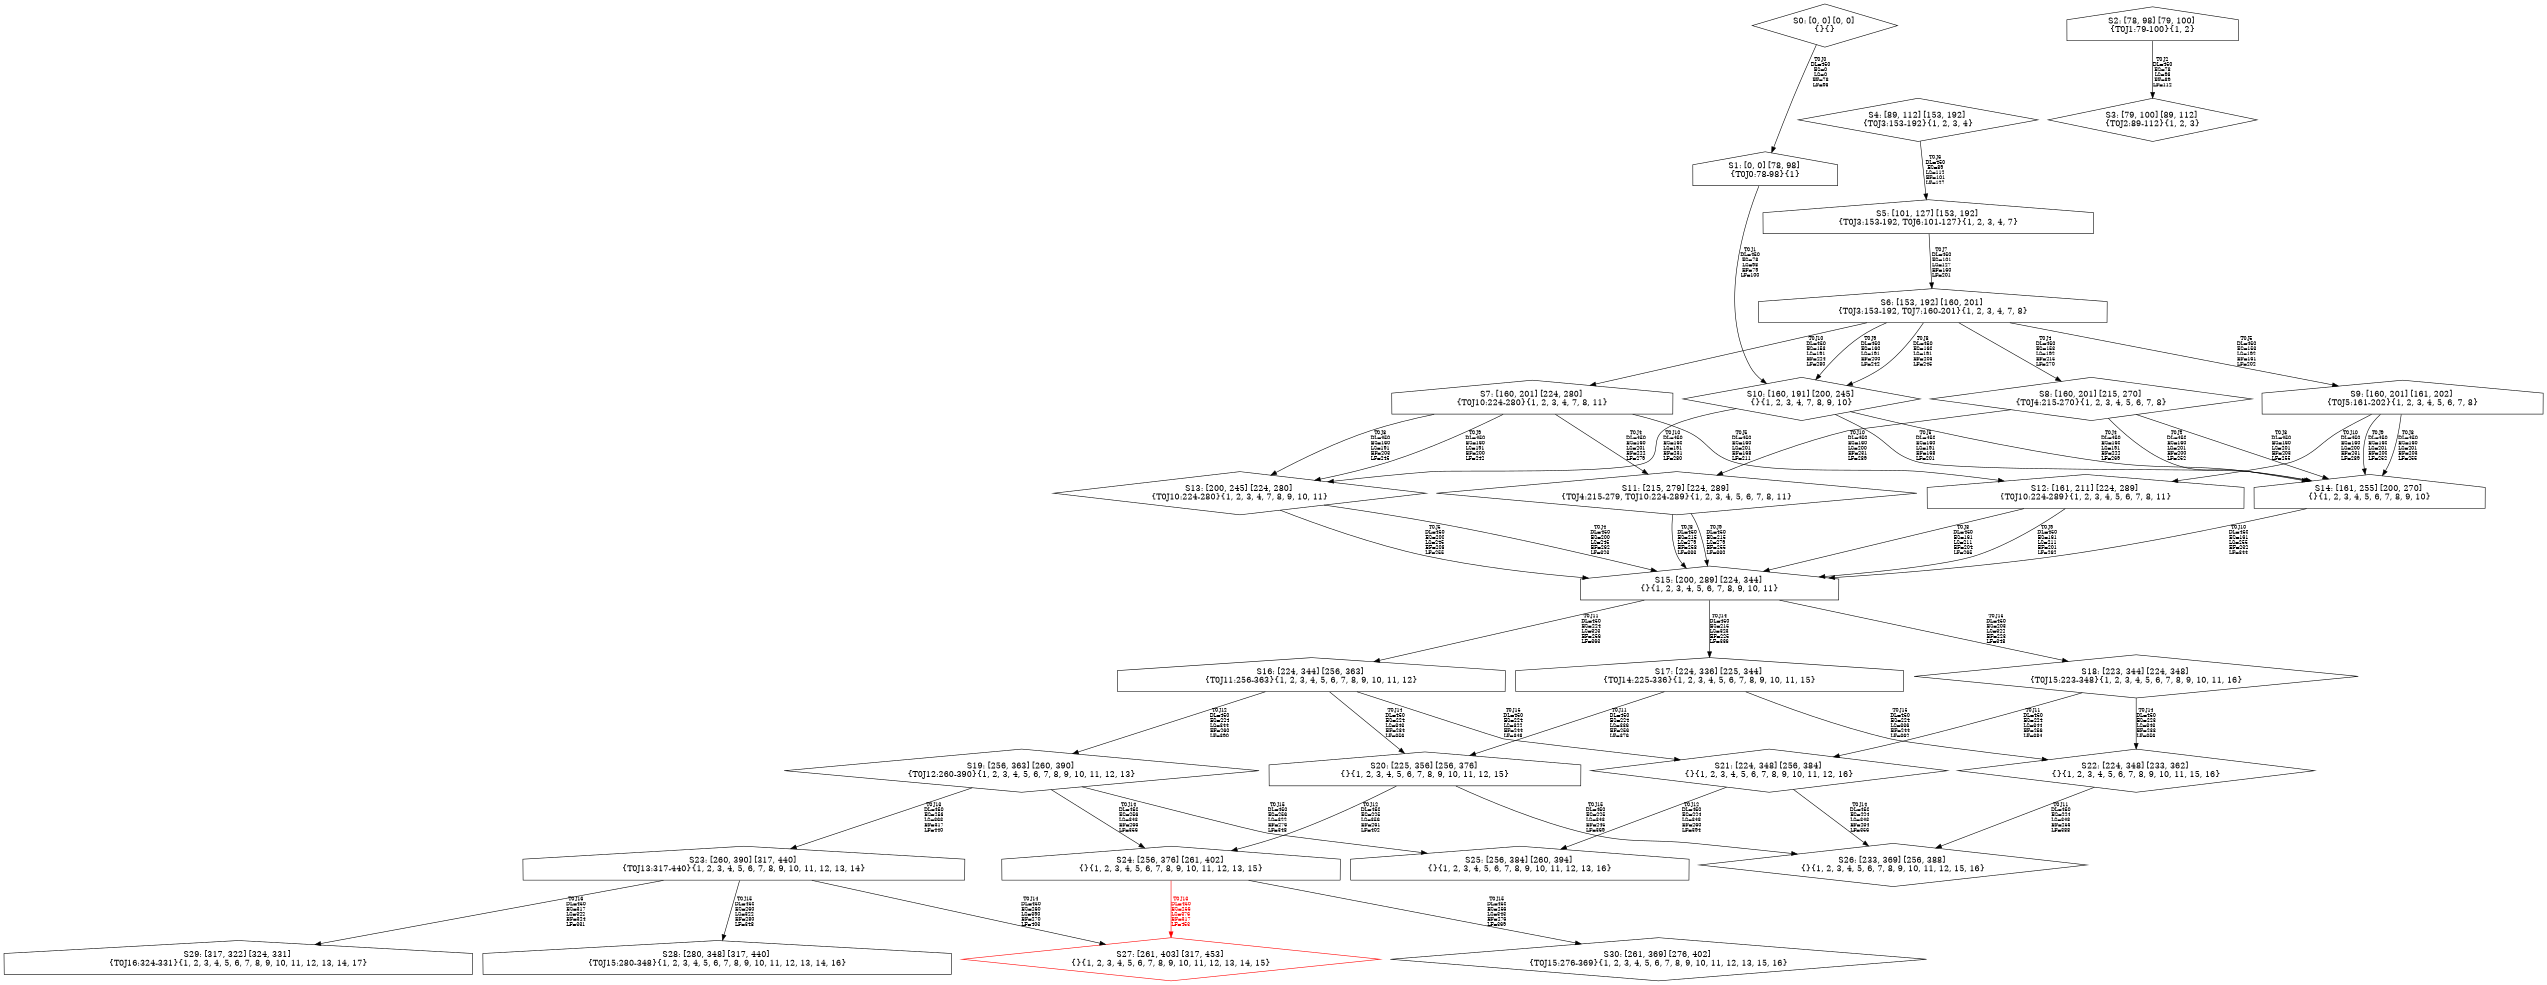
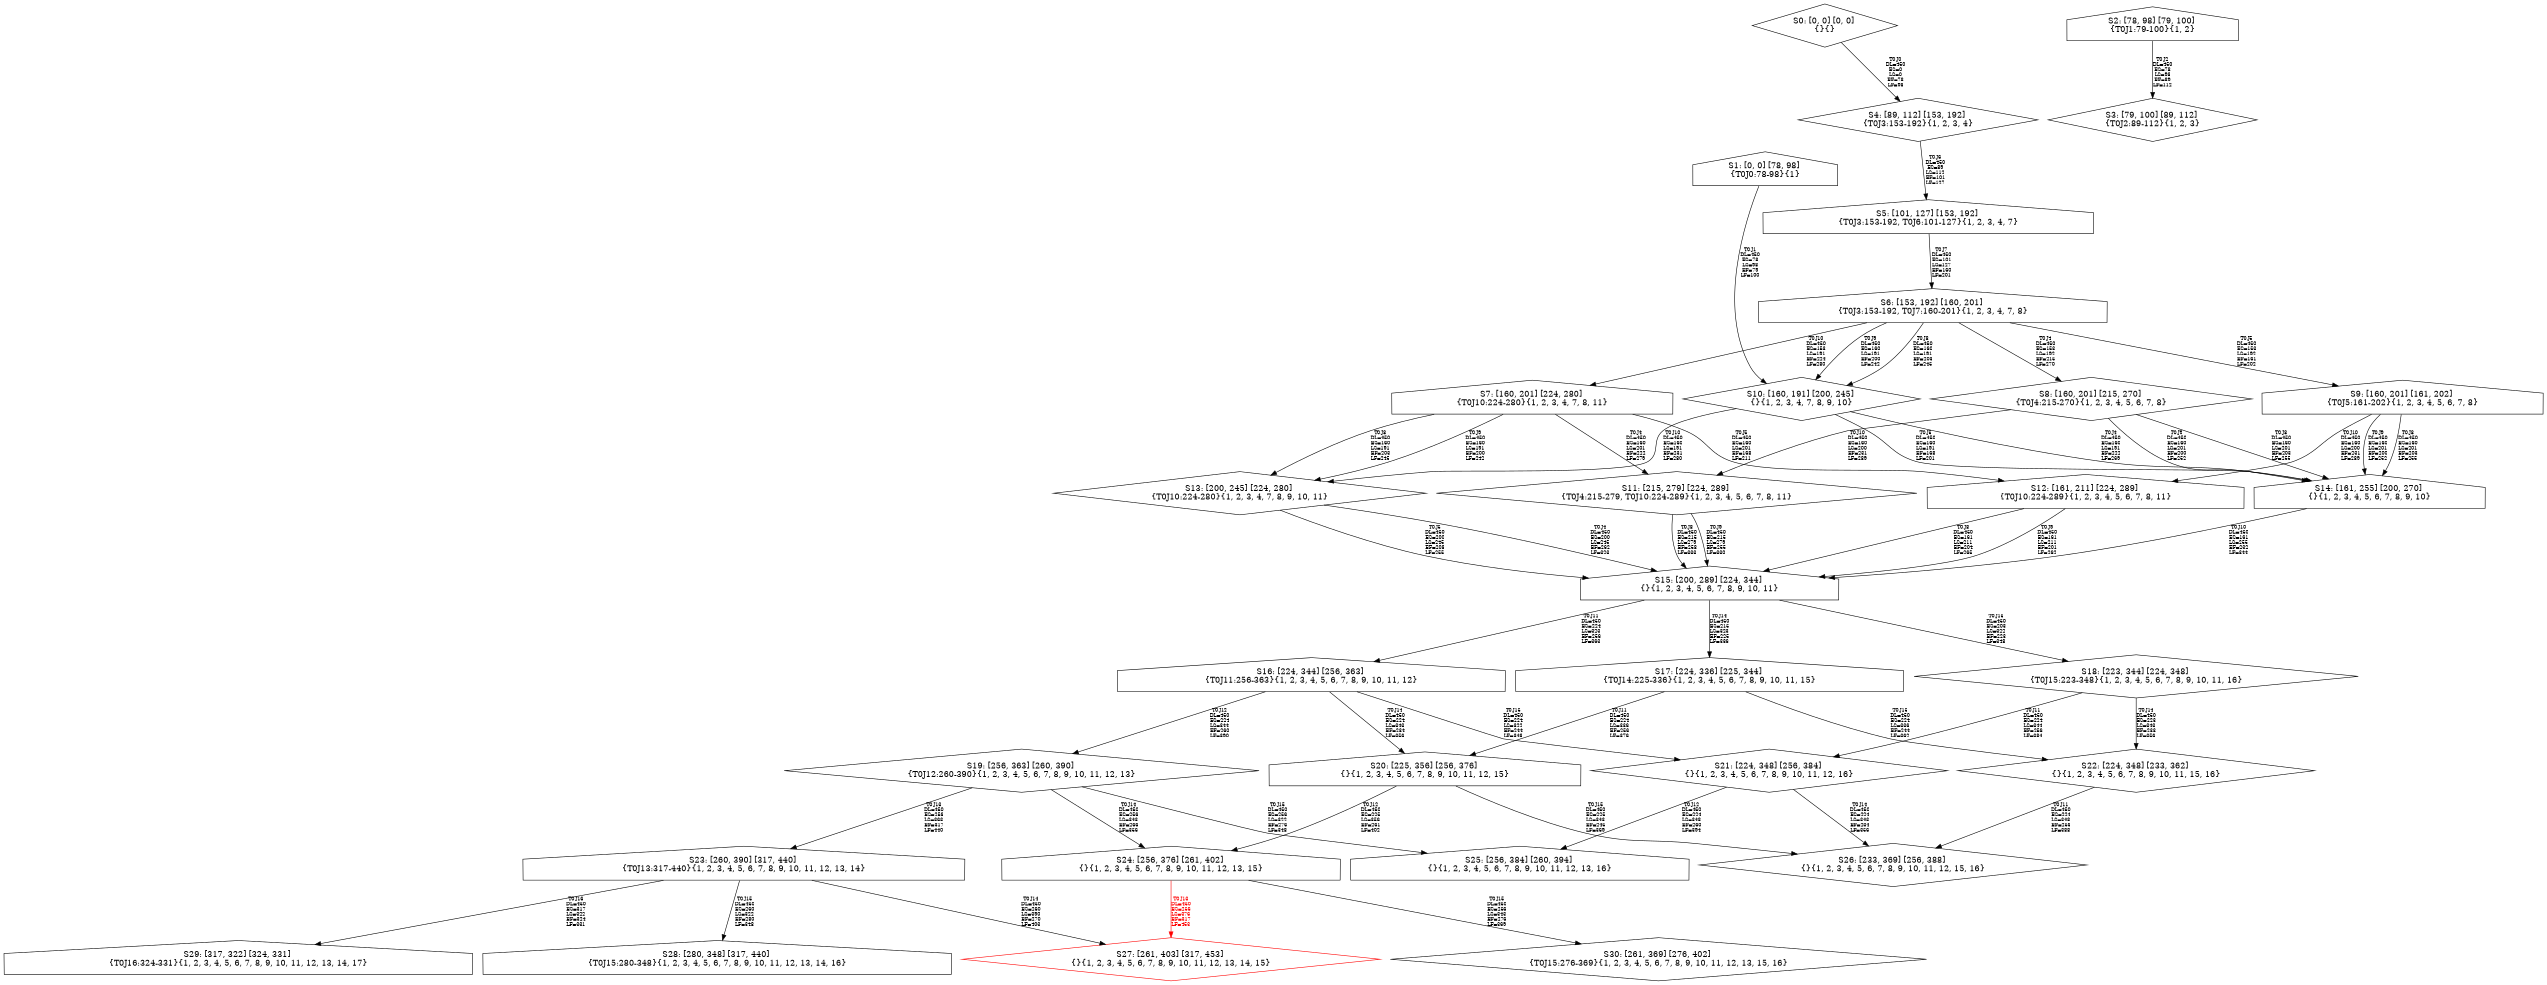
edge "S0: [0, 0] [0, 0] {}{}" -> "S1: [0, 0] [78, 98] {T0J0:78-98}{1}": now "S0: [0, 0] [0, 0] {}{}" -> "S4: [89, 112] [153, 192] {T0J3:153-192}{1, 2, 3, 4}"
